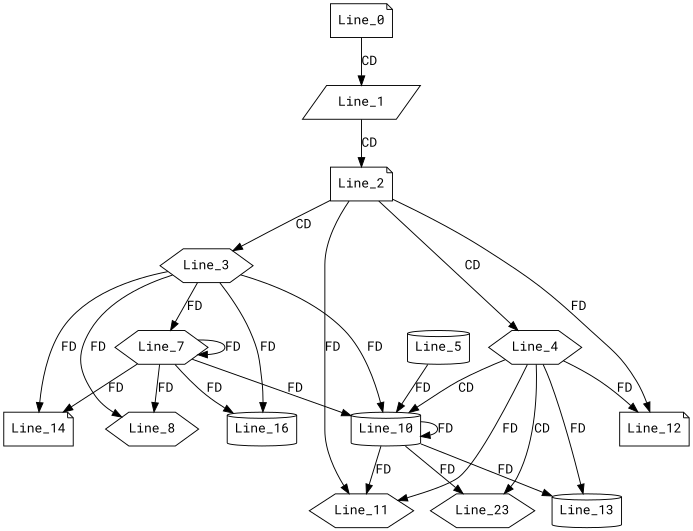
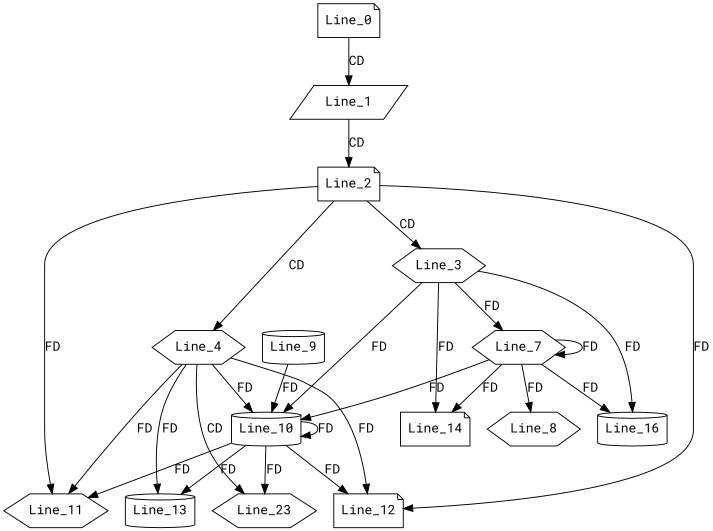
edge "Line_3" -> "Line_8": removed, label "FD"
node "Line_5": label "Line_5" -> "Line_9"
edge "Line_4" -> "Line_10": label "CD" -> "FD"
edge "Line_10" -> "Line_12": added, label "FD"
